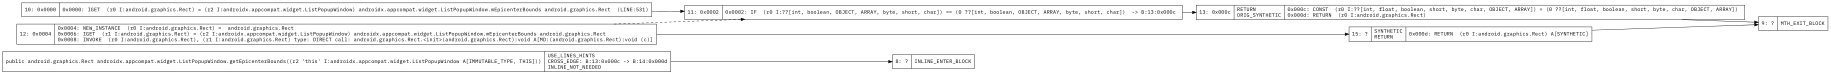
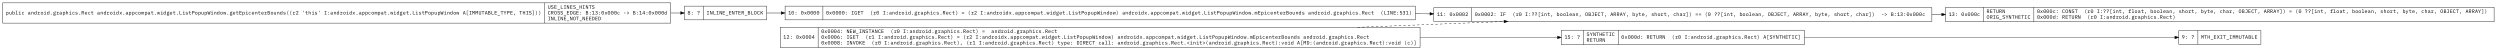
edge "8: ?" -> "10: 0x0000": added
edge "13: 0x000c" -> "9: ?": removed
node "9: ?": text "MTH_EXIT_BLOCK" -> "MTH_EXIT_IMMUTABLE"
